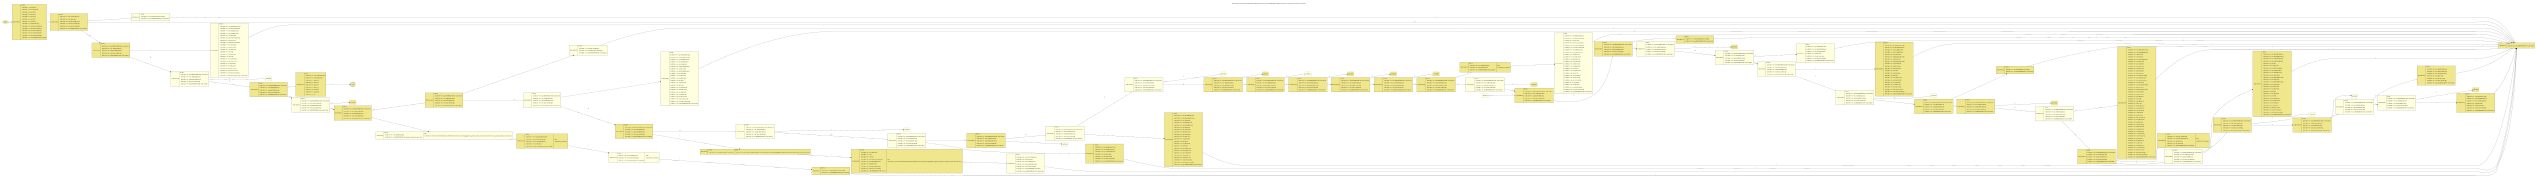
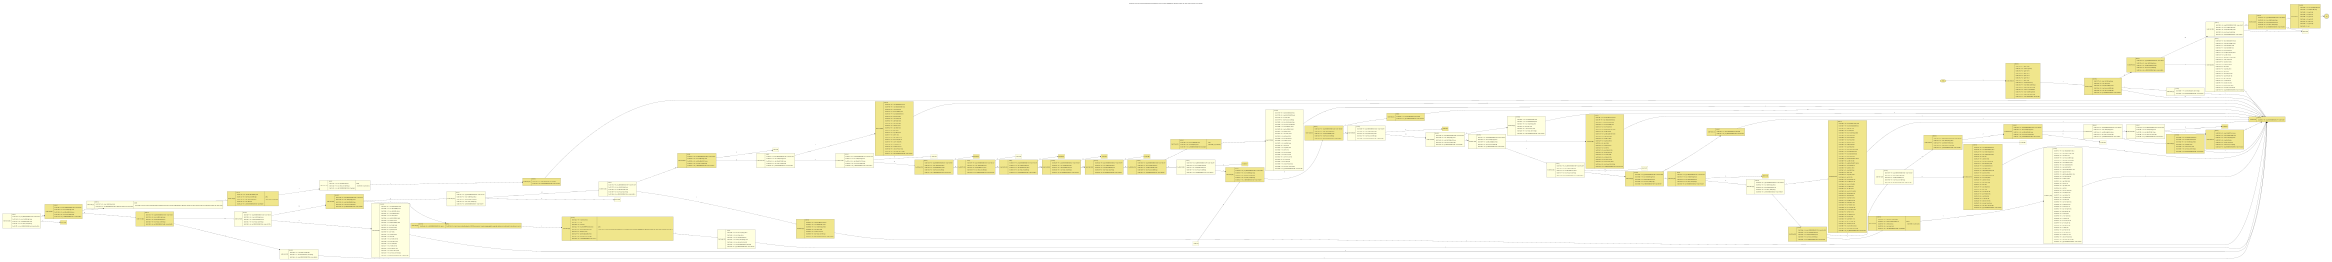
edge "0x4012cb [25]" -> "0x4012e4 [25]": now "0x4012cb [25]" -> "0x401d00"
node "0x40191c [163]": added
